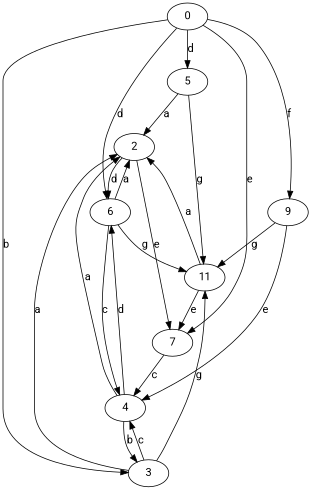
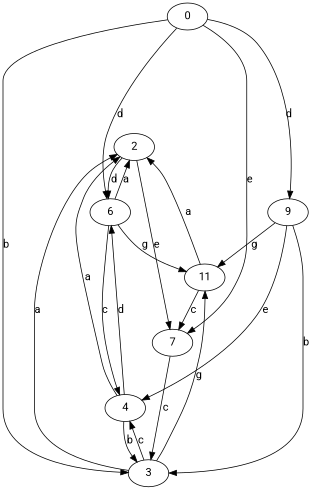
node "5": removed
edge "0" -> "9": label "f" -> "d"
edge "11" -> "7": label "e" -> "c"
edge "7" -> "4": now "7" -> "3"
edge "9" -> "3": added, label "b"
